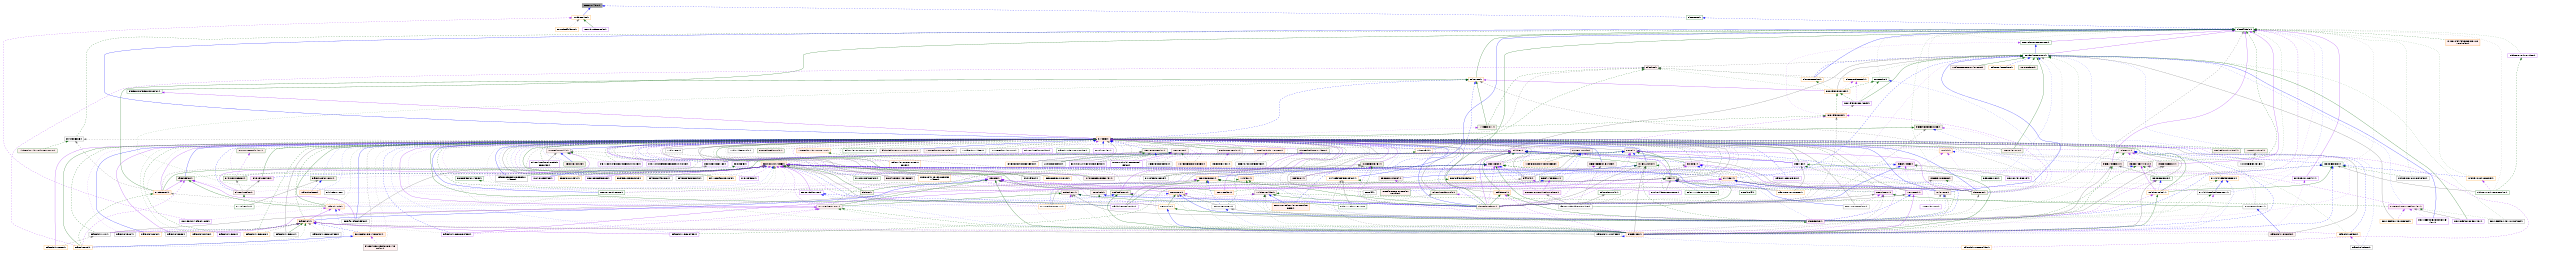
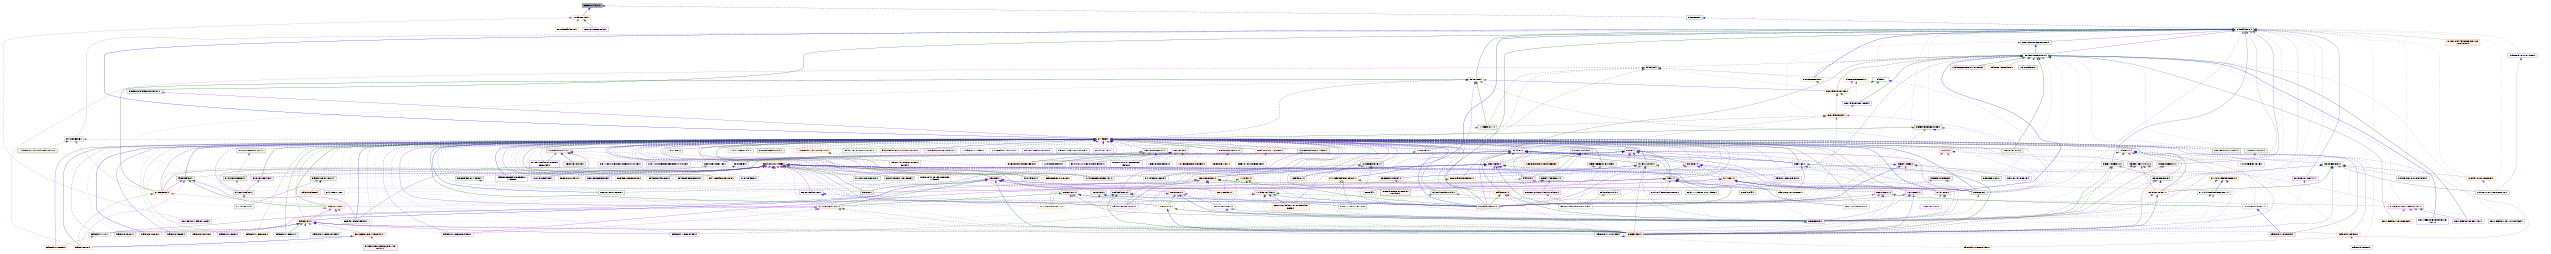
node "FontCache.h": label "FontCache.h" -> "Slider.h"
